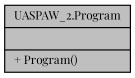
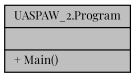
node "UASPAW_2.Program": text "+ Program()" -> "+ Main()"
